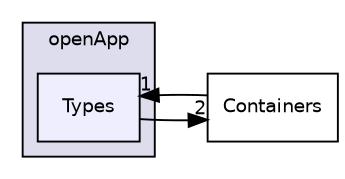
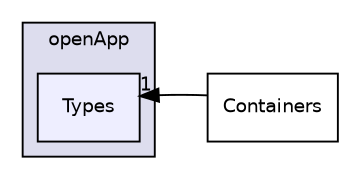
edge "Types" -> "Containers": removed
